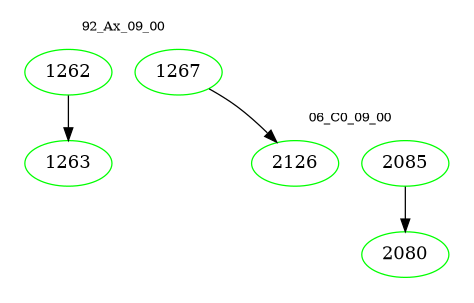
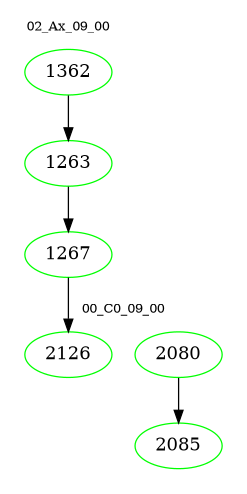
cluster "92_Ax_09_00": label "92_Ax_09_00" -> "02_Ax_09_00"
node "1262": label "1262" -> "1362"
cluster "06_C0_09_00": label "06_C0_09_00" -> "00_C0_09_00"
edge "1263" -> "1267": added
edge "2085" -> "2080": reversed
